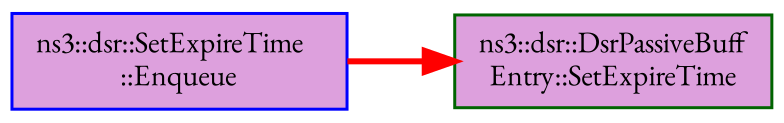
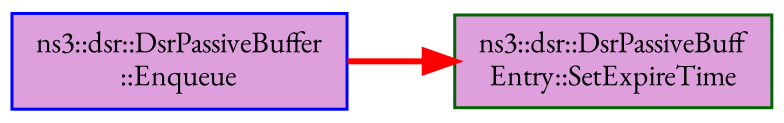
node "ns3::dsr::SetExpireTime ::Enqueue": label "ns3::dsr::SetExpireTime ::Enqueue" -> "ns3::dsr::DsrPassiveBuffer ::Enqueue"
